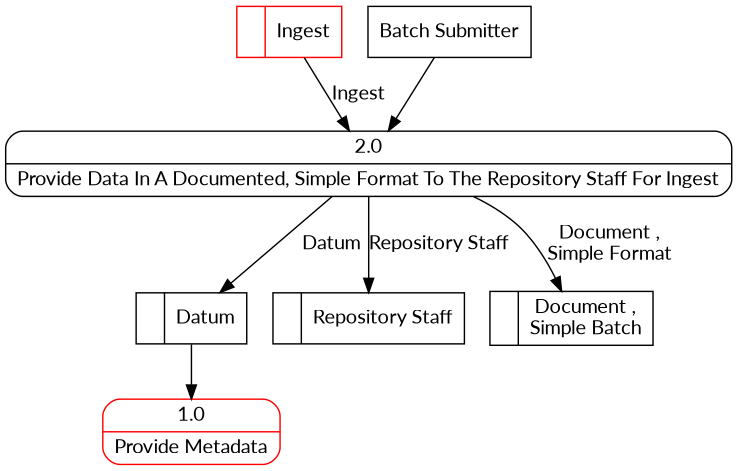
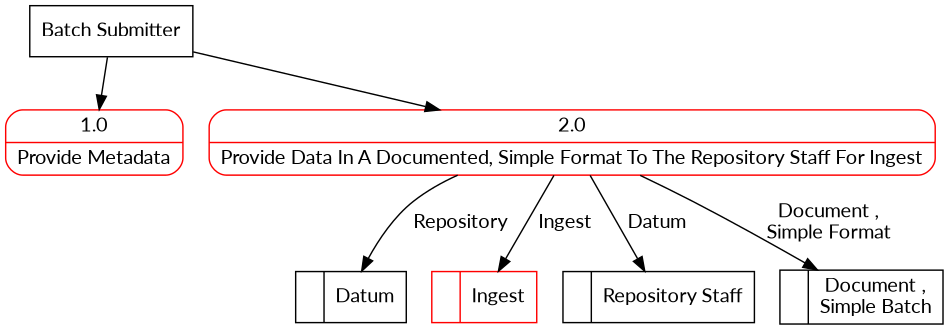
edge "Ingest" -> "2.0": reversed
node "2.0": color black -> red
edge "2.0" -> "Datum": label "Datum" -> "Repository"
edge "2.0" -> "Repository Staff": label "Repository Staff" -> "Datum"
edge "Datum" -> "1.0": now "Batch Submitter" -> "1.0"
